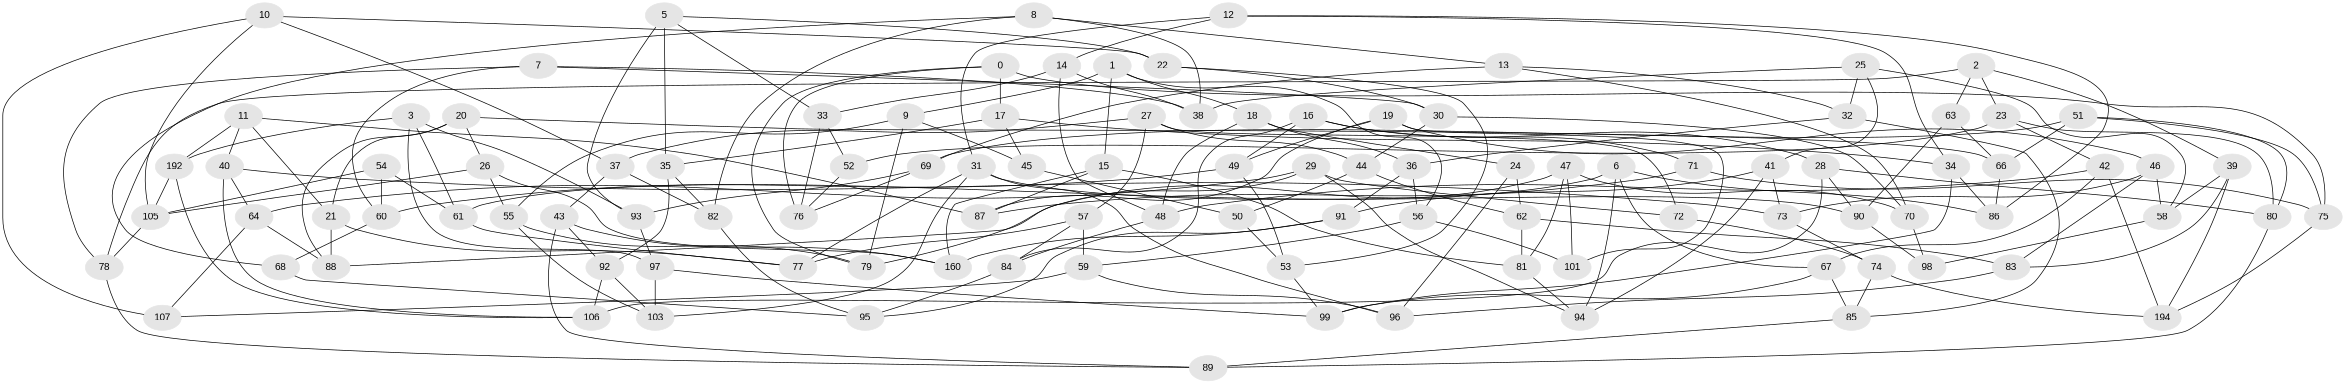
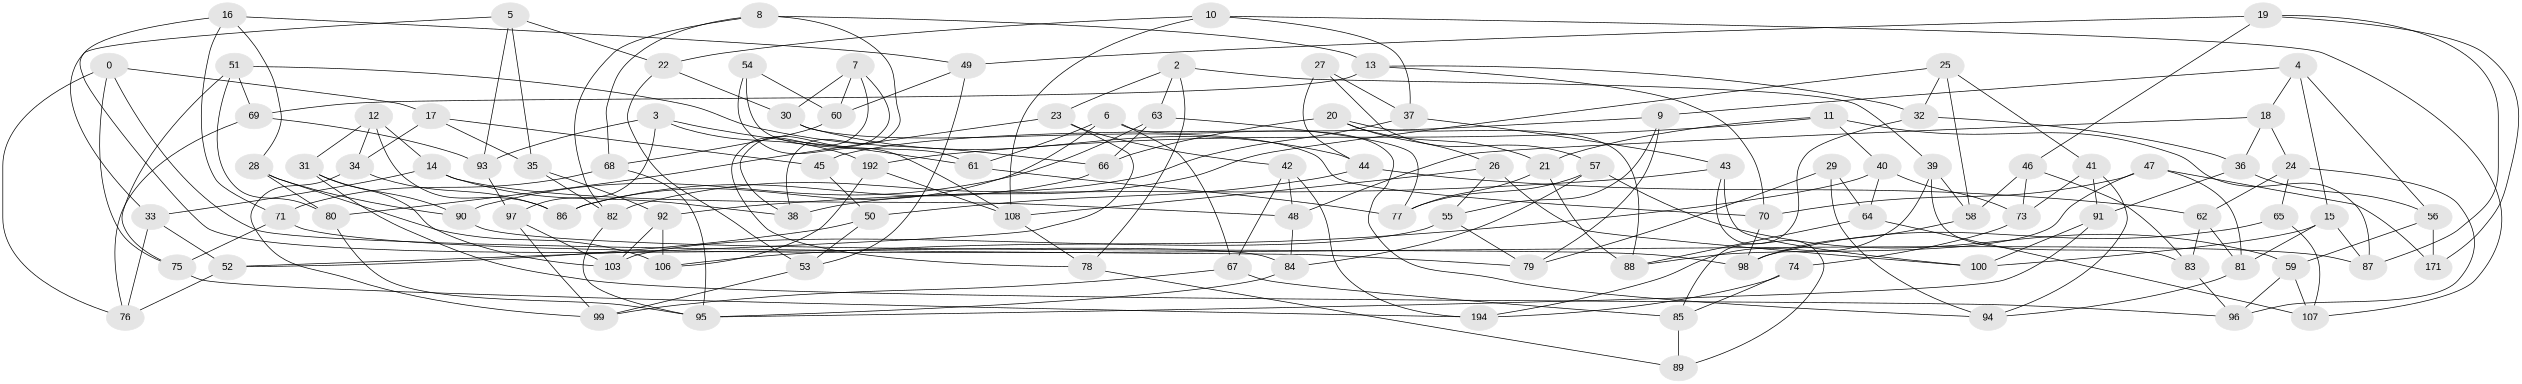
node "1": label "1" -> "4"
edge "68" -- "71": added
edge "31" -- "77": now "63" -- "77"
node "105": label "105" -> "108"
node "72": removed
node "65": added
edge "50" -- "52": added
node "160": label "160" -> "100"
node "101": label "101" -> "171"
edge "80" -- "89": now "80" -- "95"
